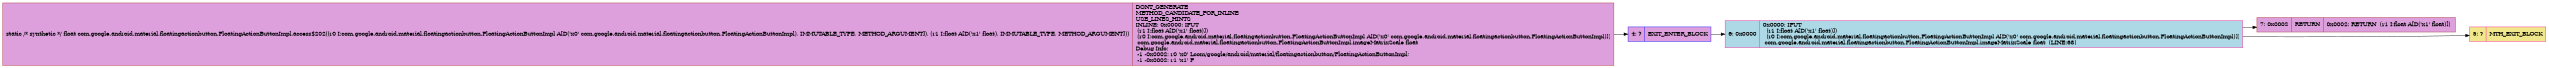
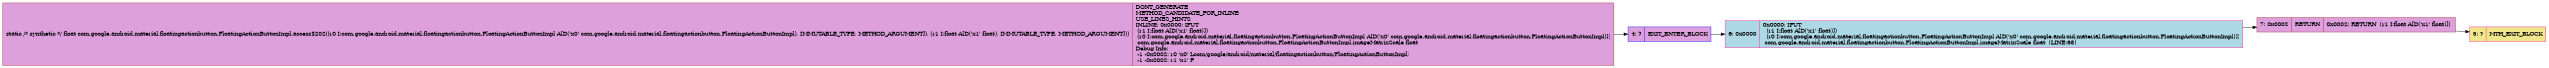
edge "6: 0x0000" -> "5: ?": now "7: 0x0002" -> "5: ?"
